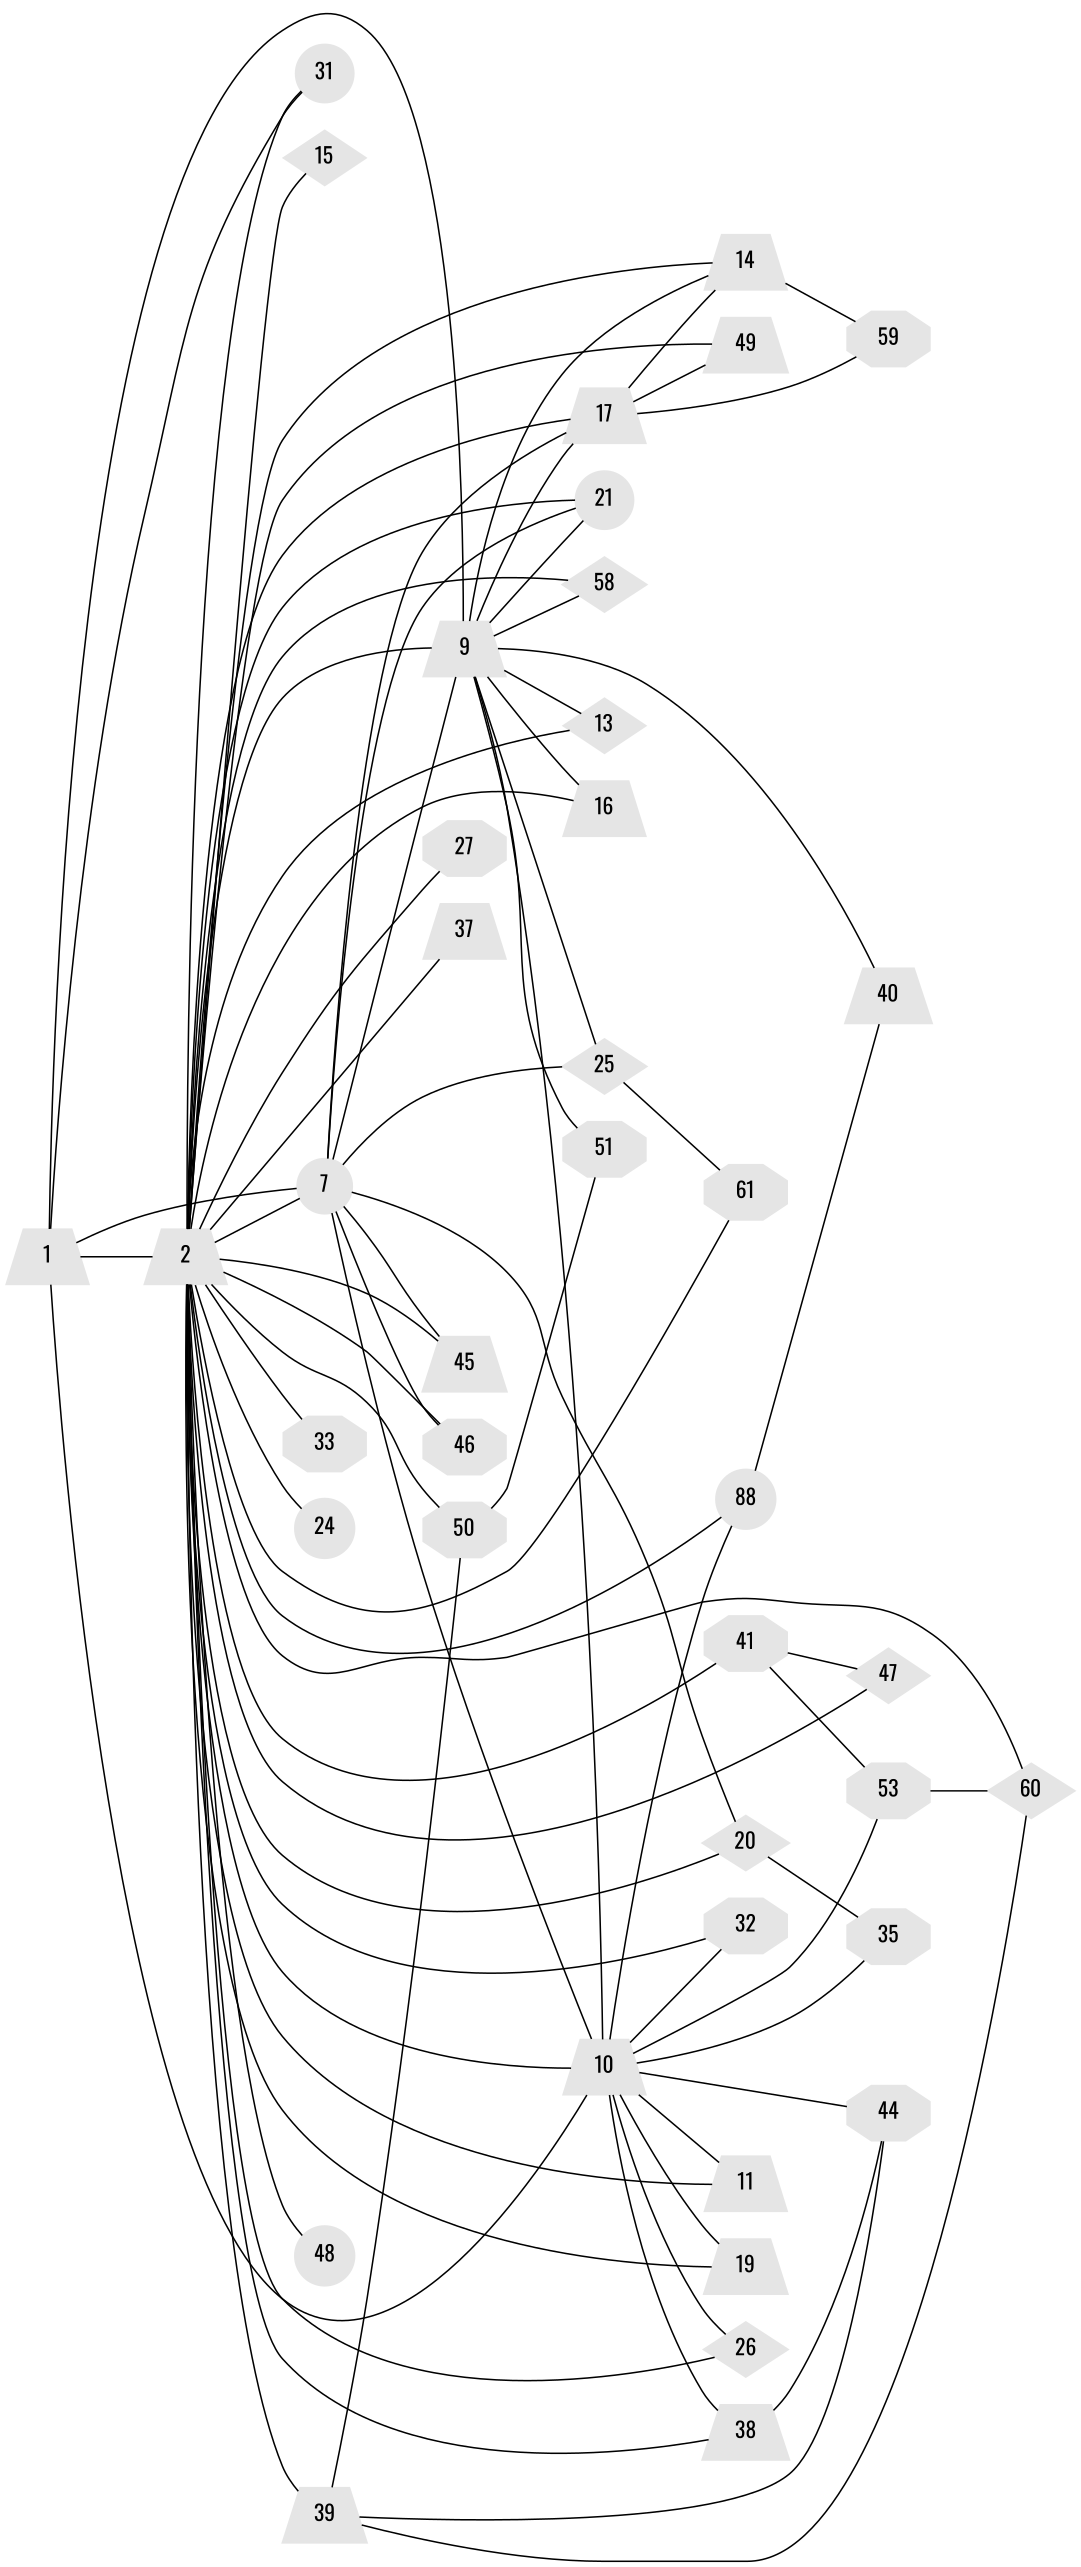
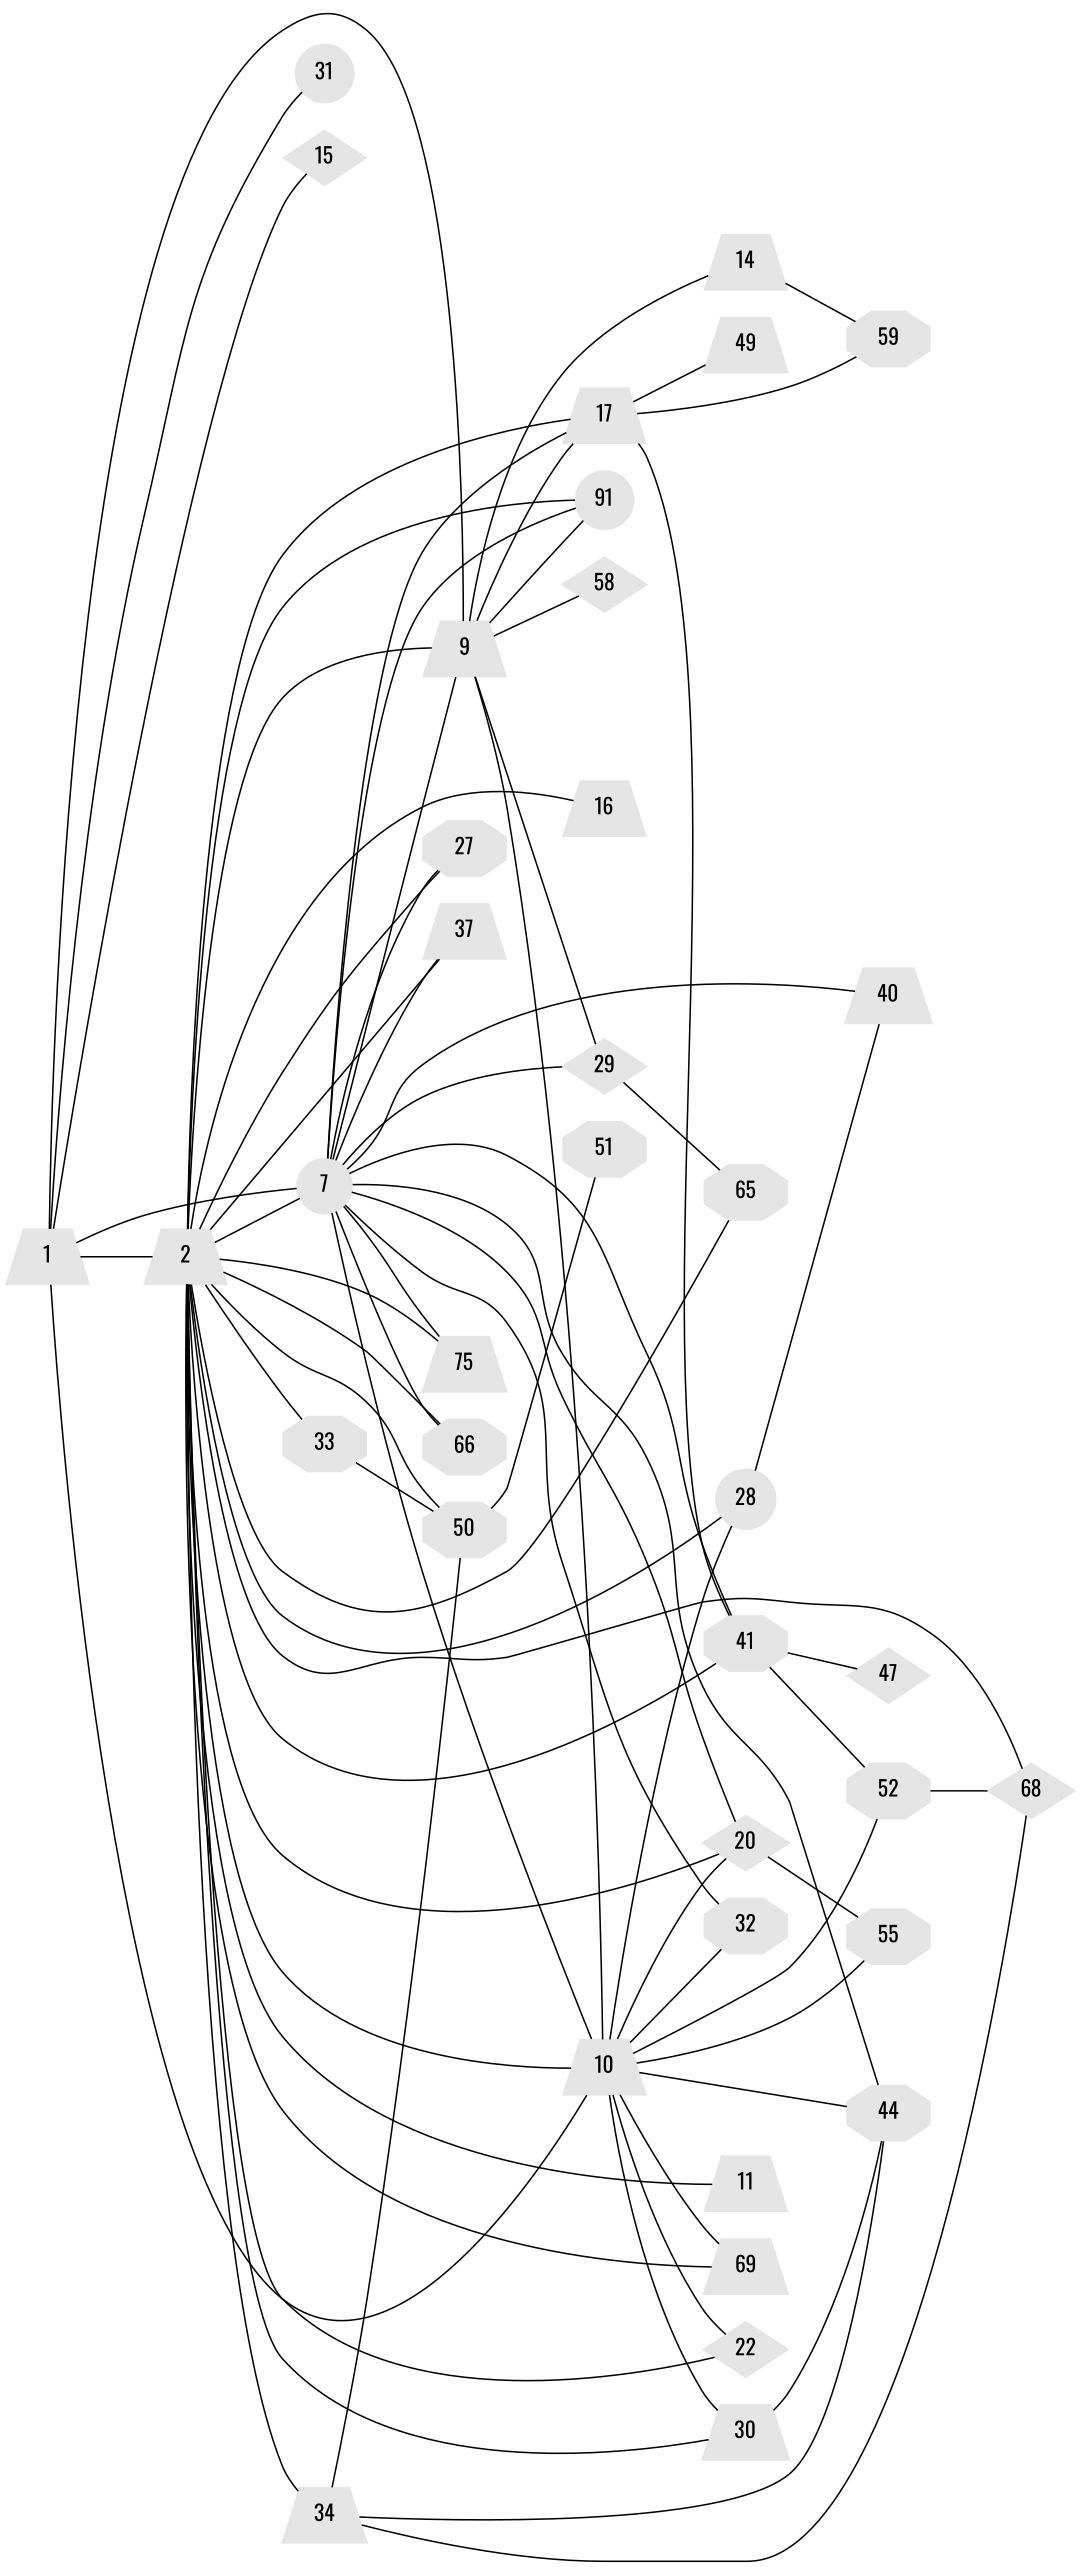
edge "14" -- "17": now "41" -- "17"
node "21": label "21" -> "91"
edge "14" -- "2": removed
edge "15" -- "2": now "15" -- "1"
edge "49" -- "2": removed
edge "31" -- "2": removed
node "13": removed
edge "9" -- "16": removed
edge "58" -- "2": removed
edge "9" -- "40": now "7" -- "40"
edge "9" -- "51": removed
edge "27" -- "7": added
edge "37" -- "7": added
node "25": label "25" -> "29"
node "61": label "61" -> "65"
edge "7" -- "41": added
node "45": label "45" -> "75"
node "46": label "46" -> "66"
edge "33" -- "50": added
node "88": label "88" -> "28"
node "24": removed
edge "7" -- "44": added
node "53": label "53" -> "52"
node "60": label "60" -> "68"
edge "2" -- "47": removed
edge "2" -- "32": now "7" -- "32"
node "35": label "35" -> "55"
edge "10" -- "11": now "10" -- "20"
node "48": removed
node "19": label "19" -> "69"
node "26": label "26" -> "22"
node "38": label "38" -> "30"
node "39": label "39" -> "34"
